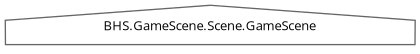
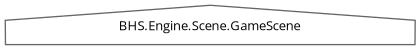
node "BHS.GameScene.Scene.GameScene": label "BHS.GameScene.Scene.GameScene" -> "BHS.Engine.Scene.GameScene"
